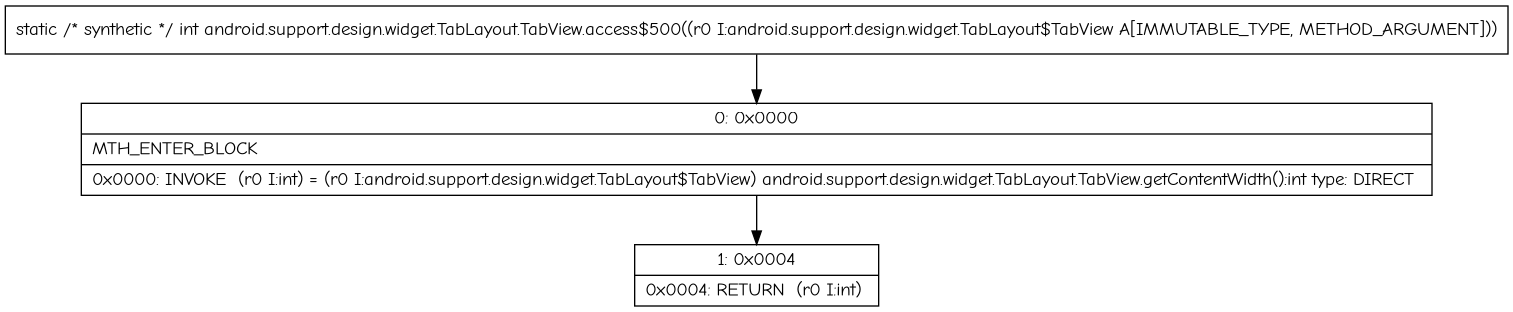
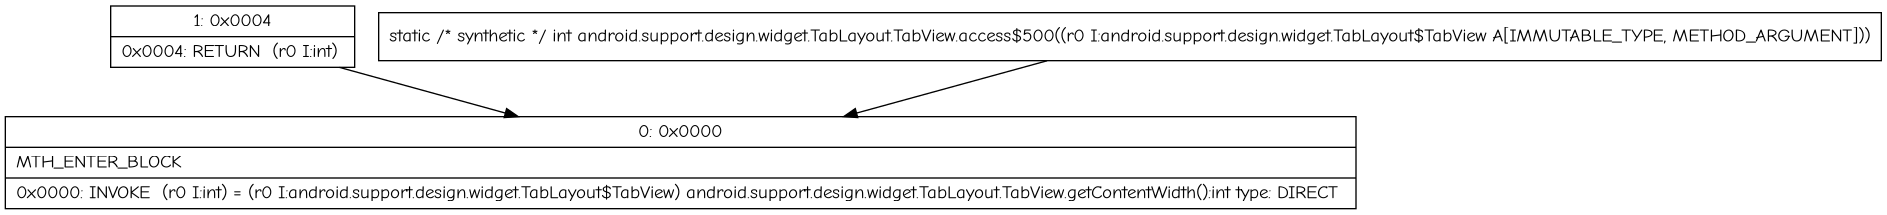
edge "0: 0x0000" -> "1: 0x0004": reversed
